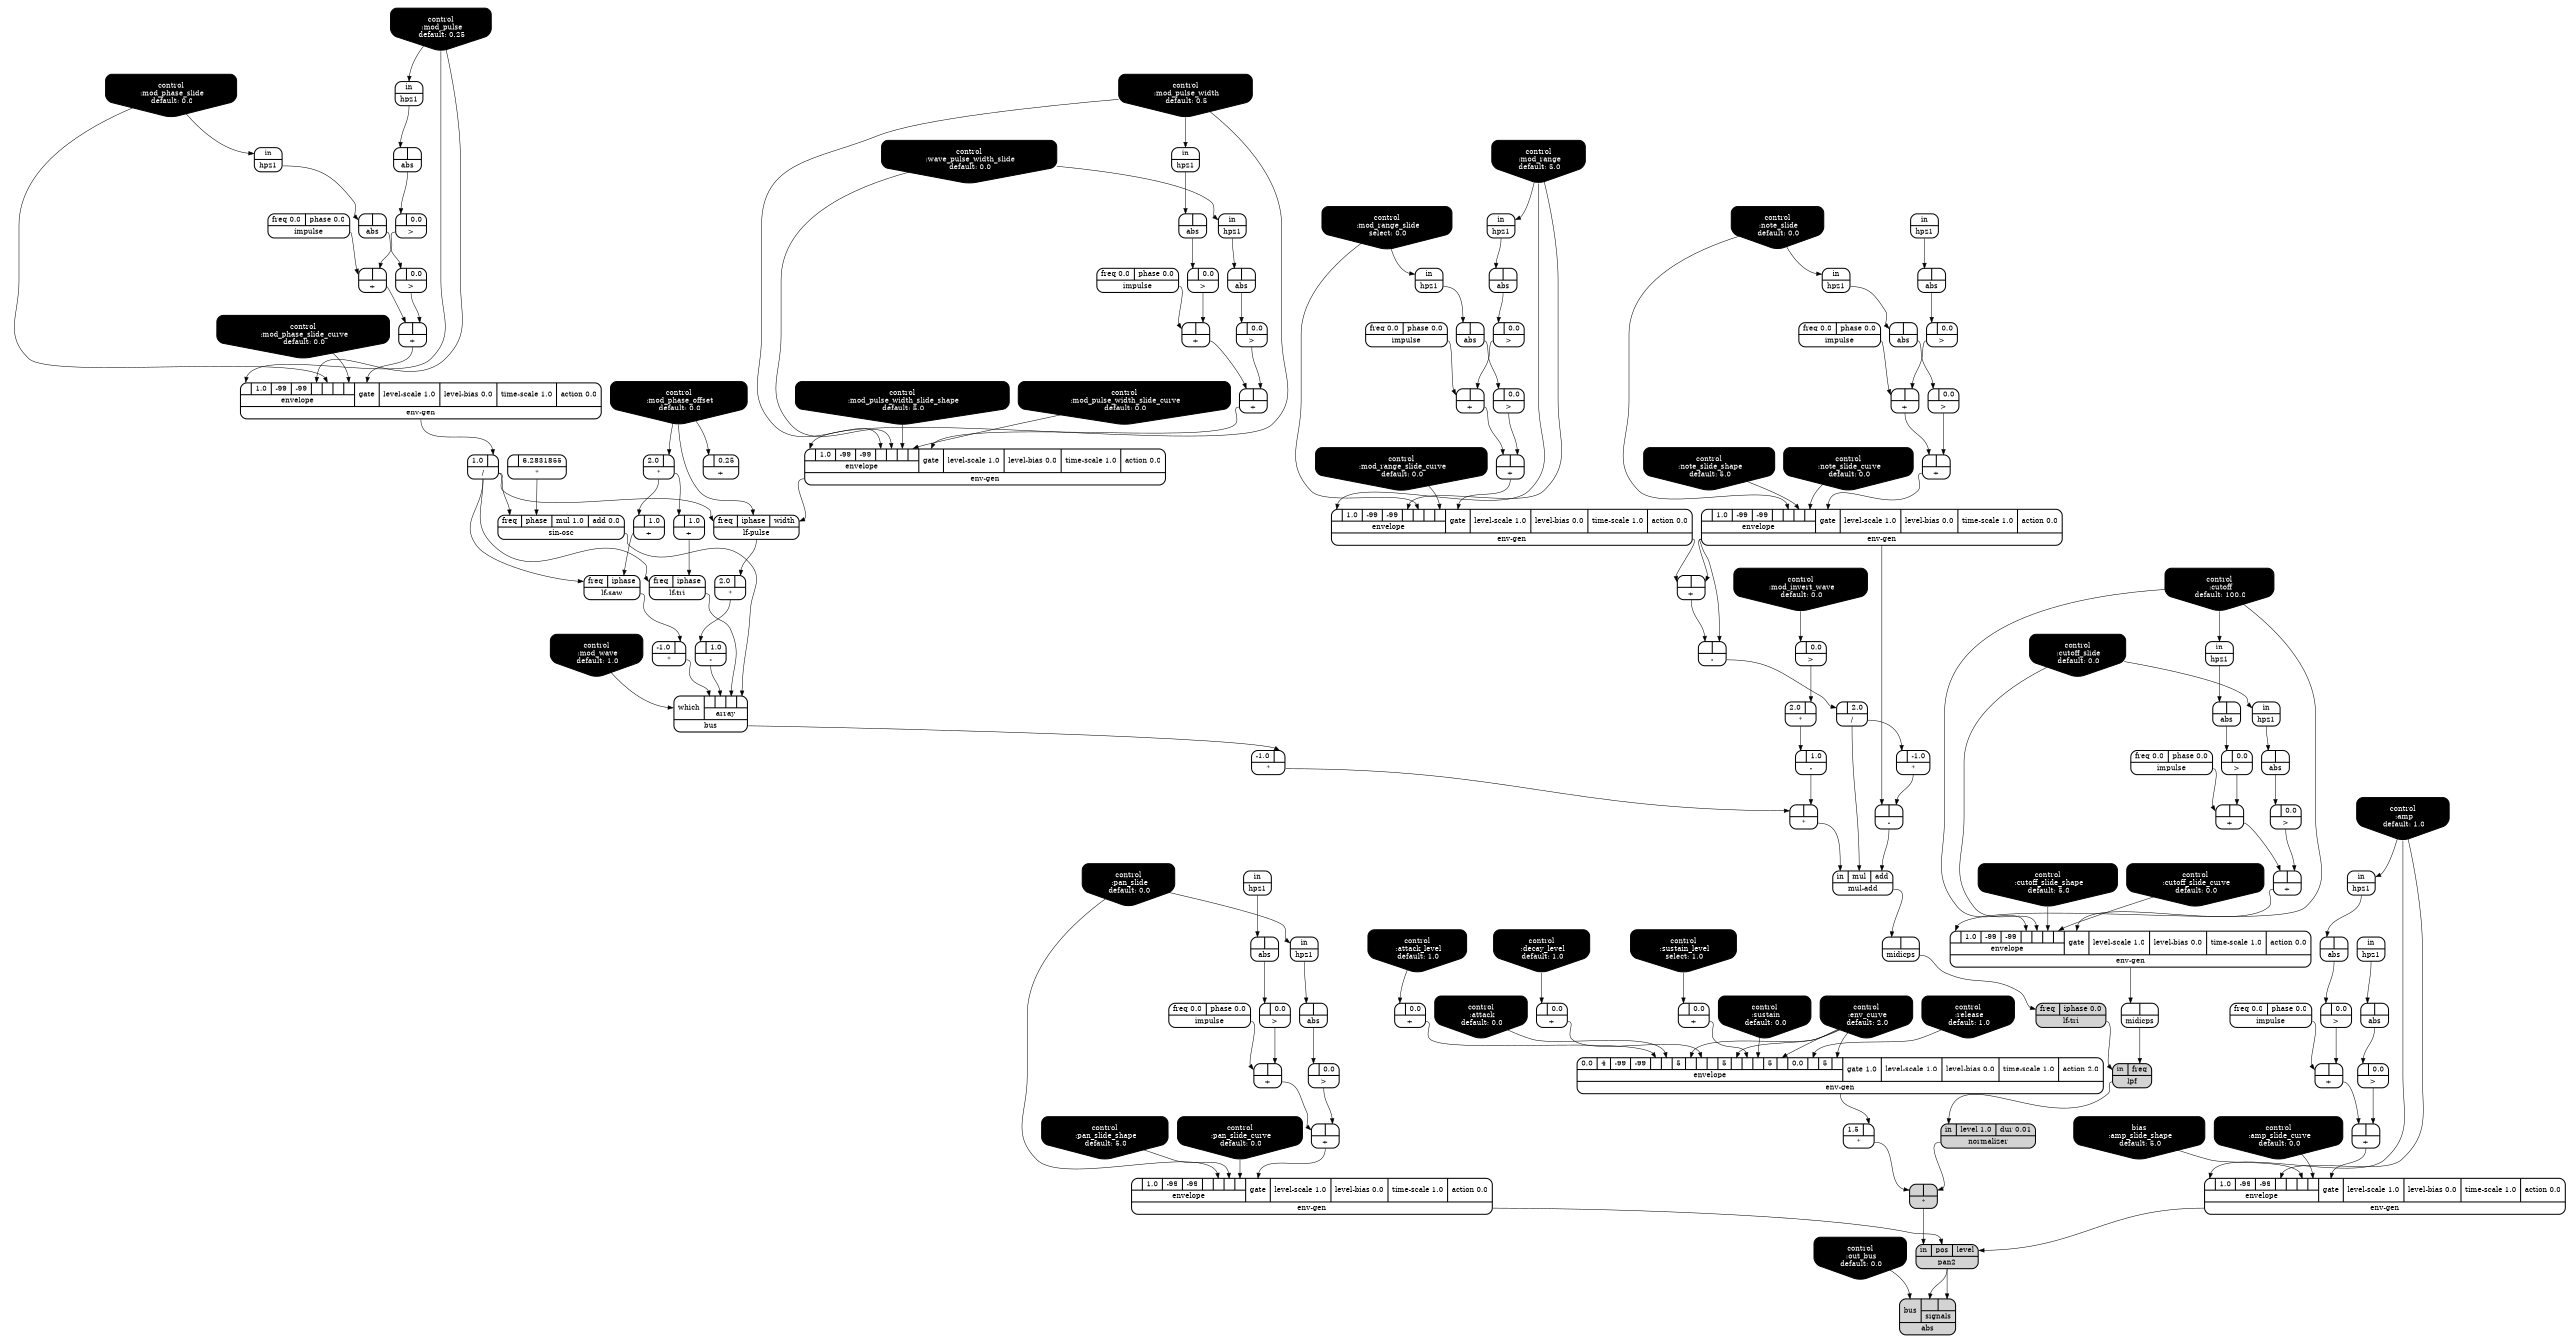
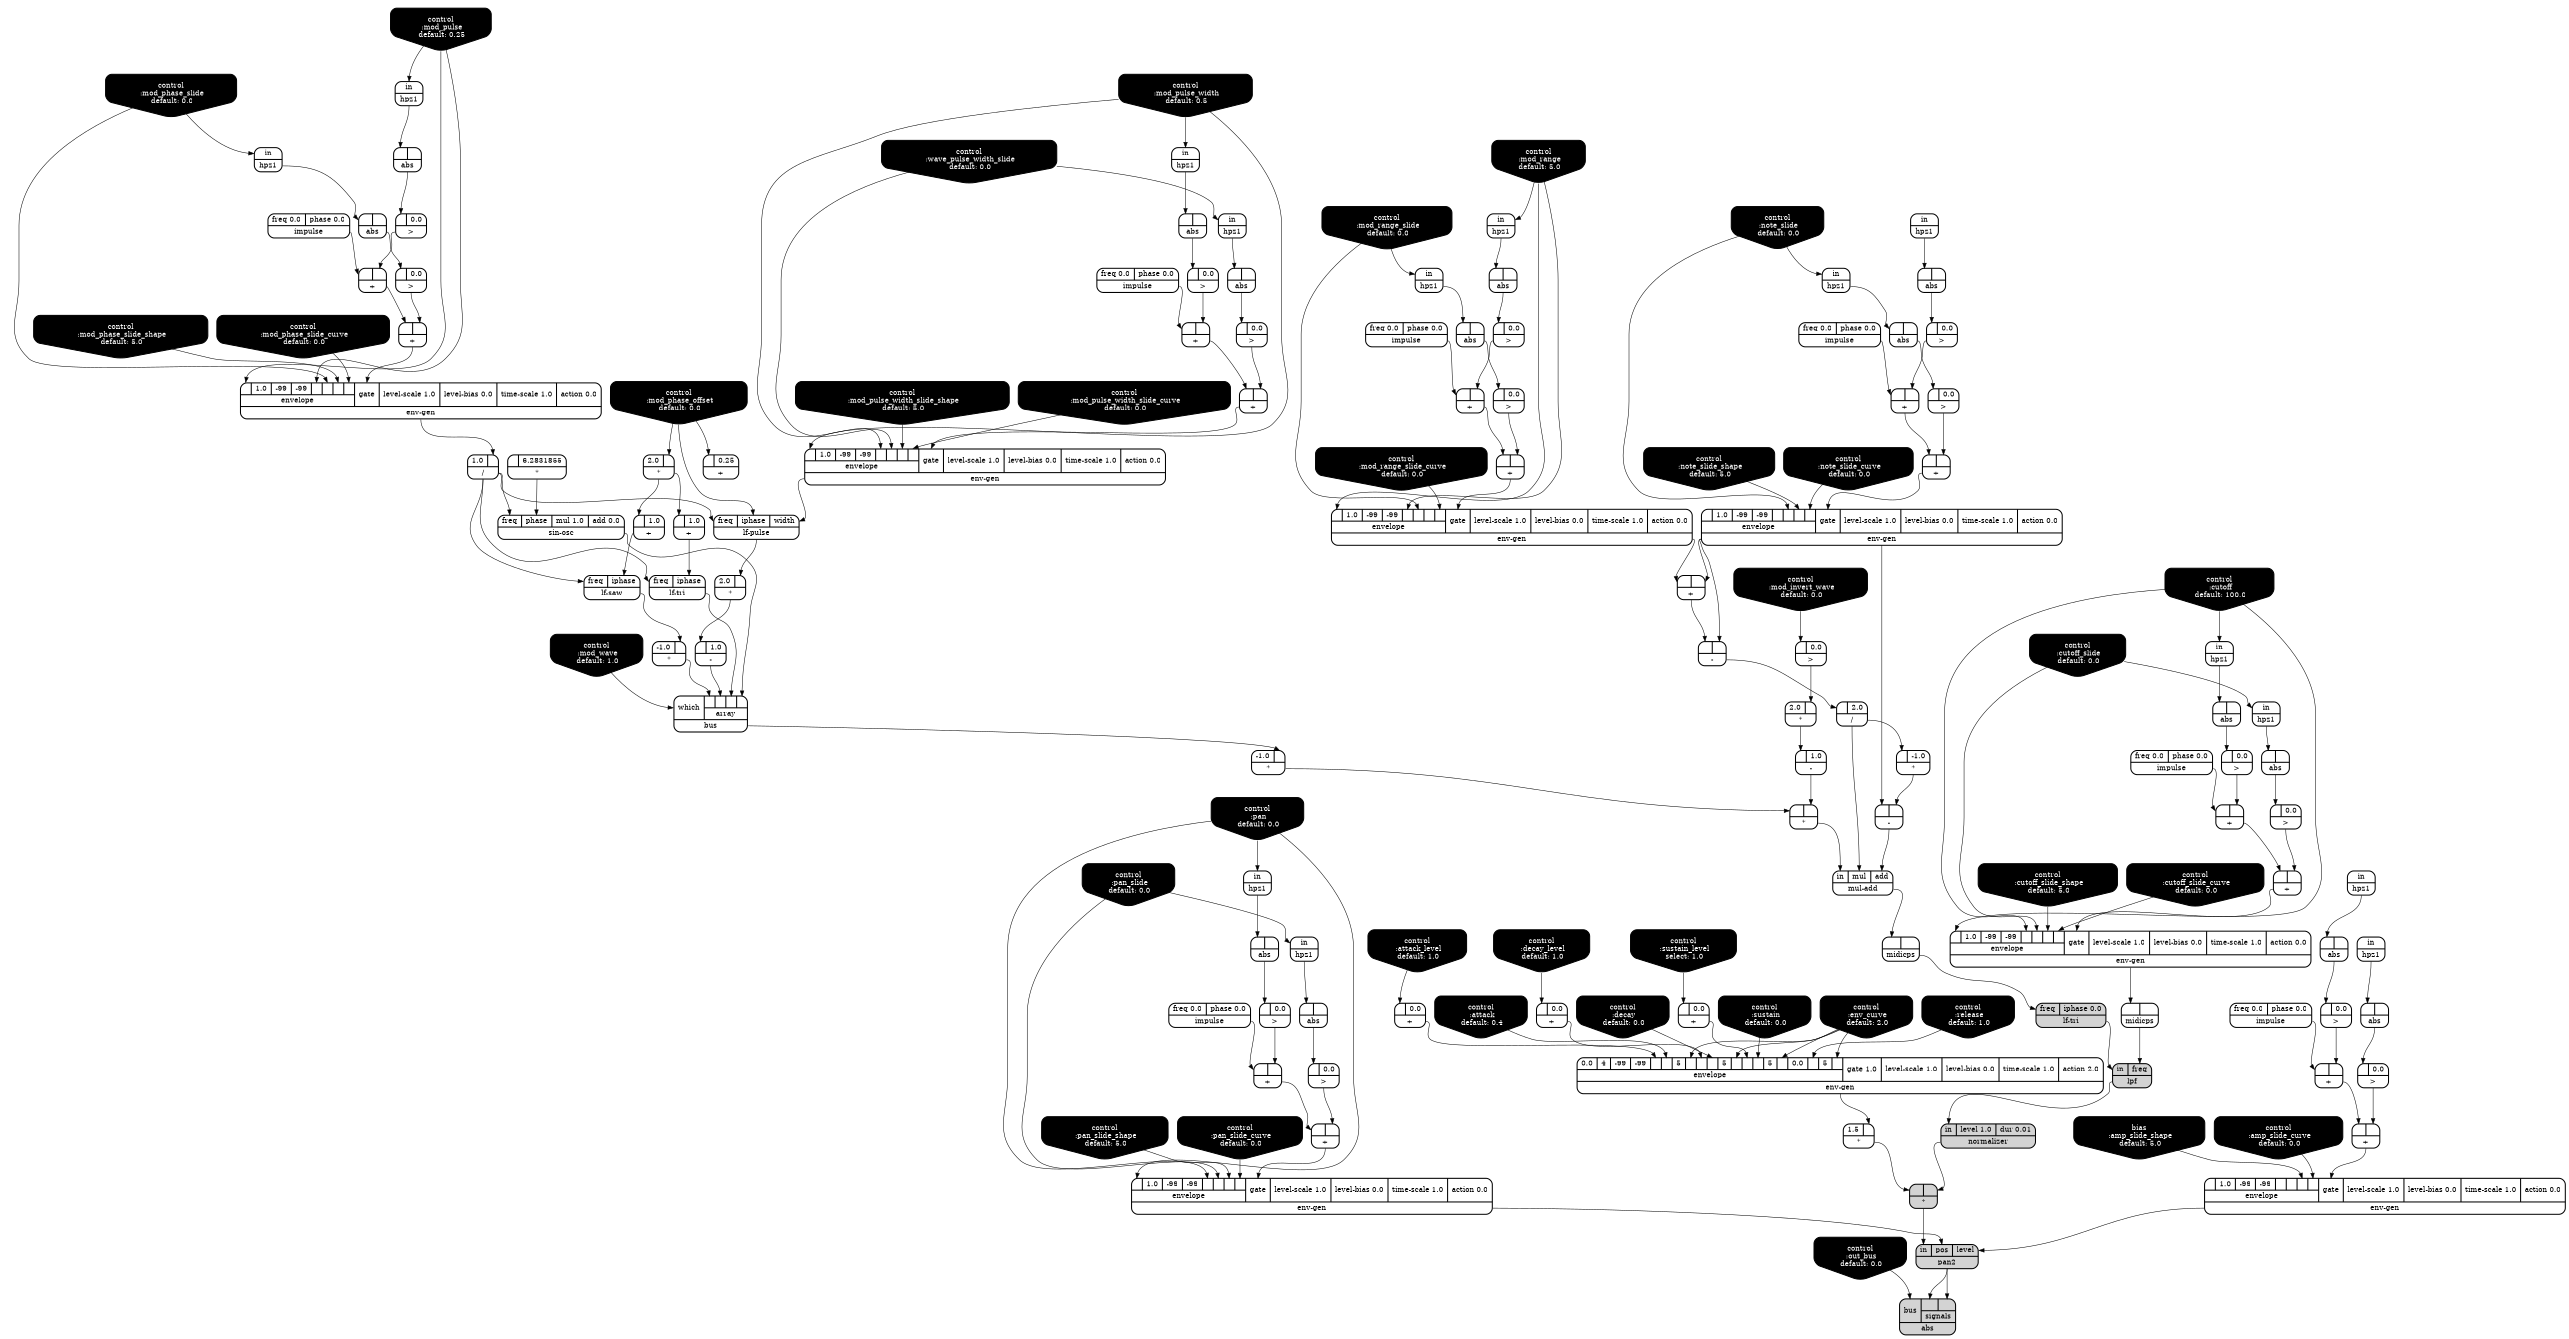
node "control :mod_range_slide select: 0.0": label "control :mod_range_slide select: 0.0" -> "control :mod_range_slide default: 0.0"
node "control :mod_phase_slide_shape default: 5.0": added
node "control :pan default: 0.0": added
node "control :amp default: 1.0": removed
node "control :attack default: 0.0": label "control :attack default: 0.0" -> "control :attack default: 0.4"
node "control :decay default: 0.0": added
